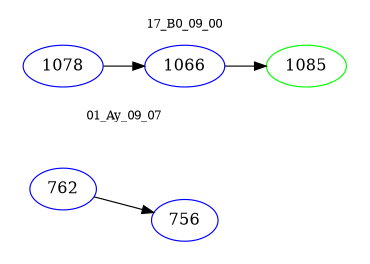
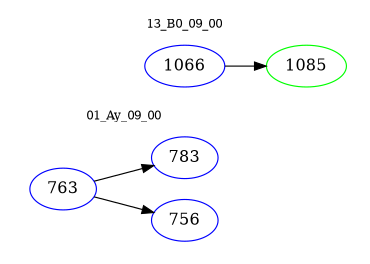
cluster "17_B0_09_00": label "17_B0_09_00" -> "13_B0_09_00"
node "1078": removed
cluster "01_Ay_09_07": label "01_Ay_09_07" -> "01_Ay_09_00"
node "783": added
node "762": label "762" -> "763"
